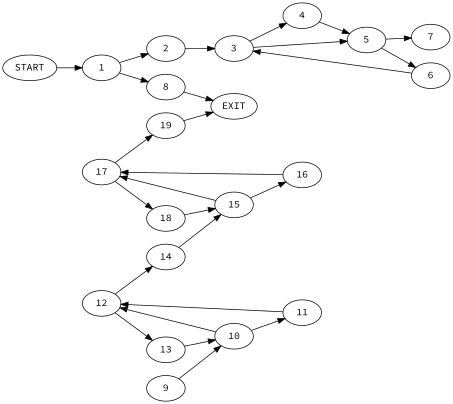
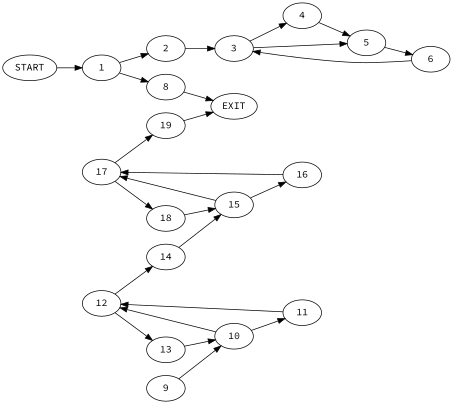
node "7": removed
